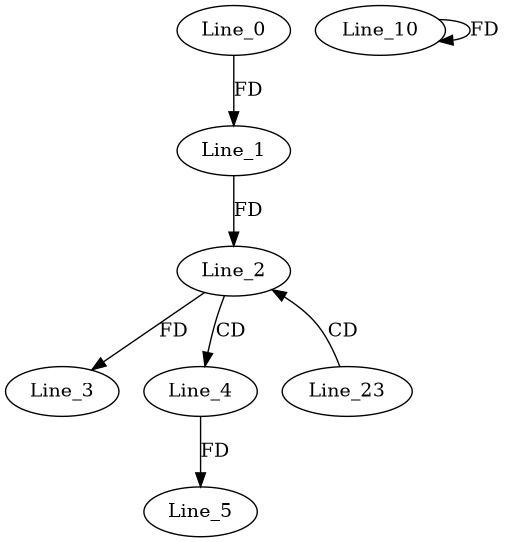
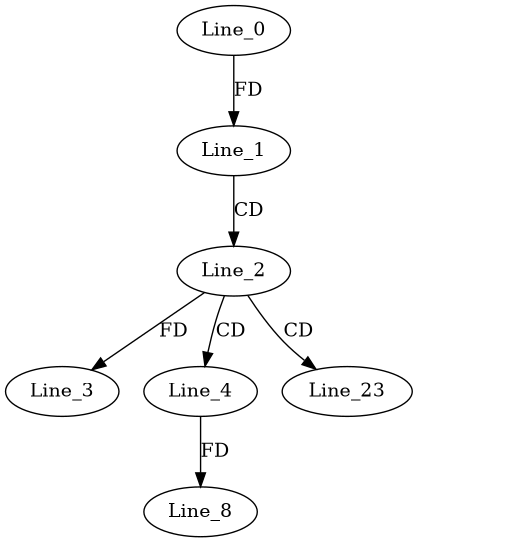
node "Line_10": removed
edge "Line_1" -> "Line_2": label "FD" -> "CD"
edge "Line_23" -> "Line_2": reversed
node "Line_5": label "Line_5" -> "Line_8"
